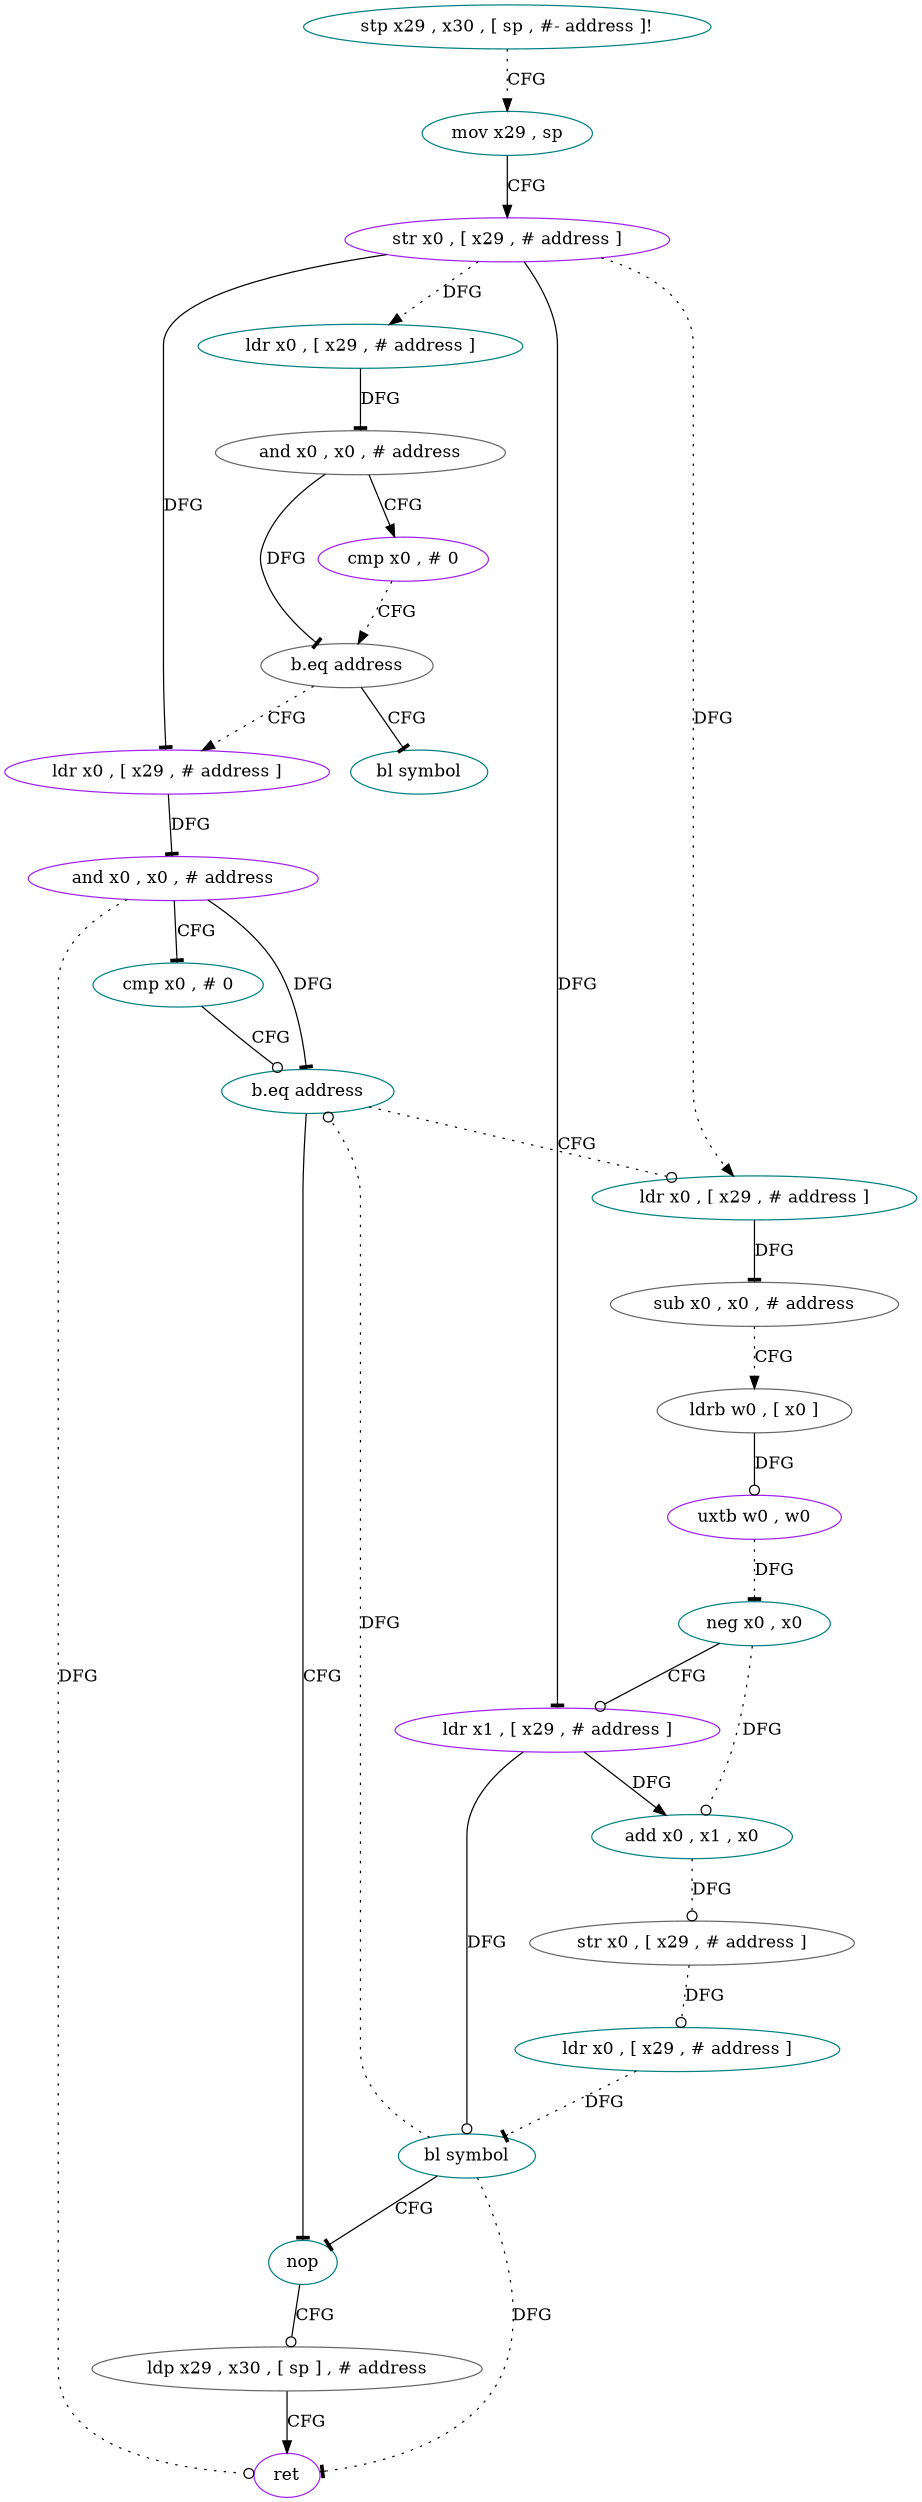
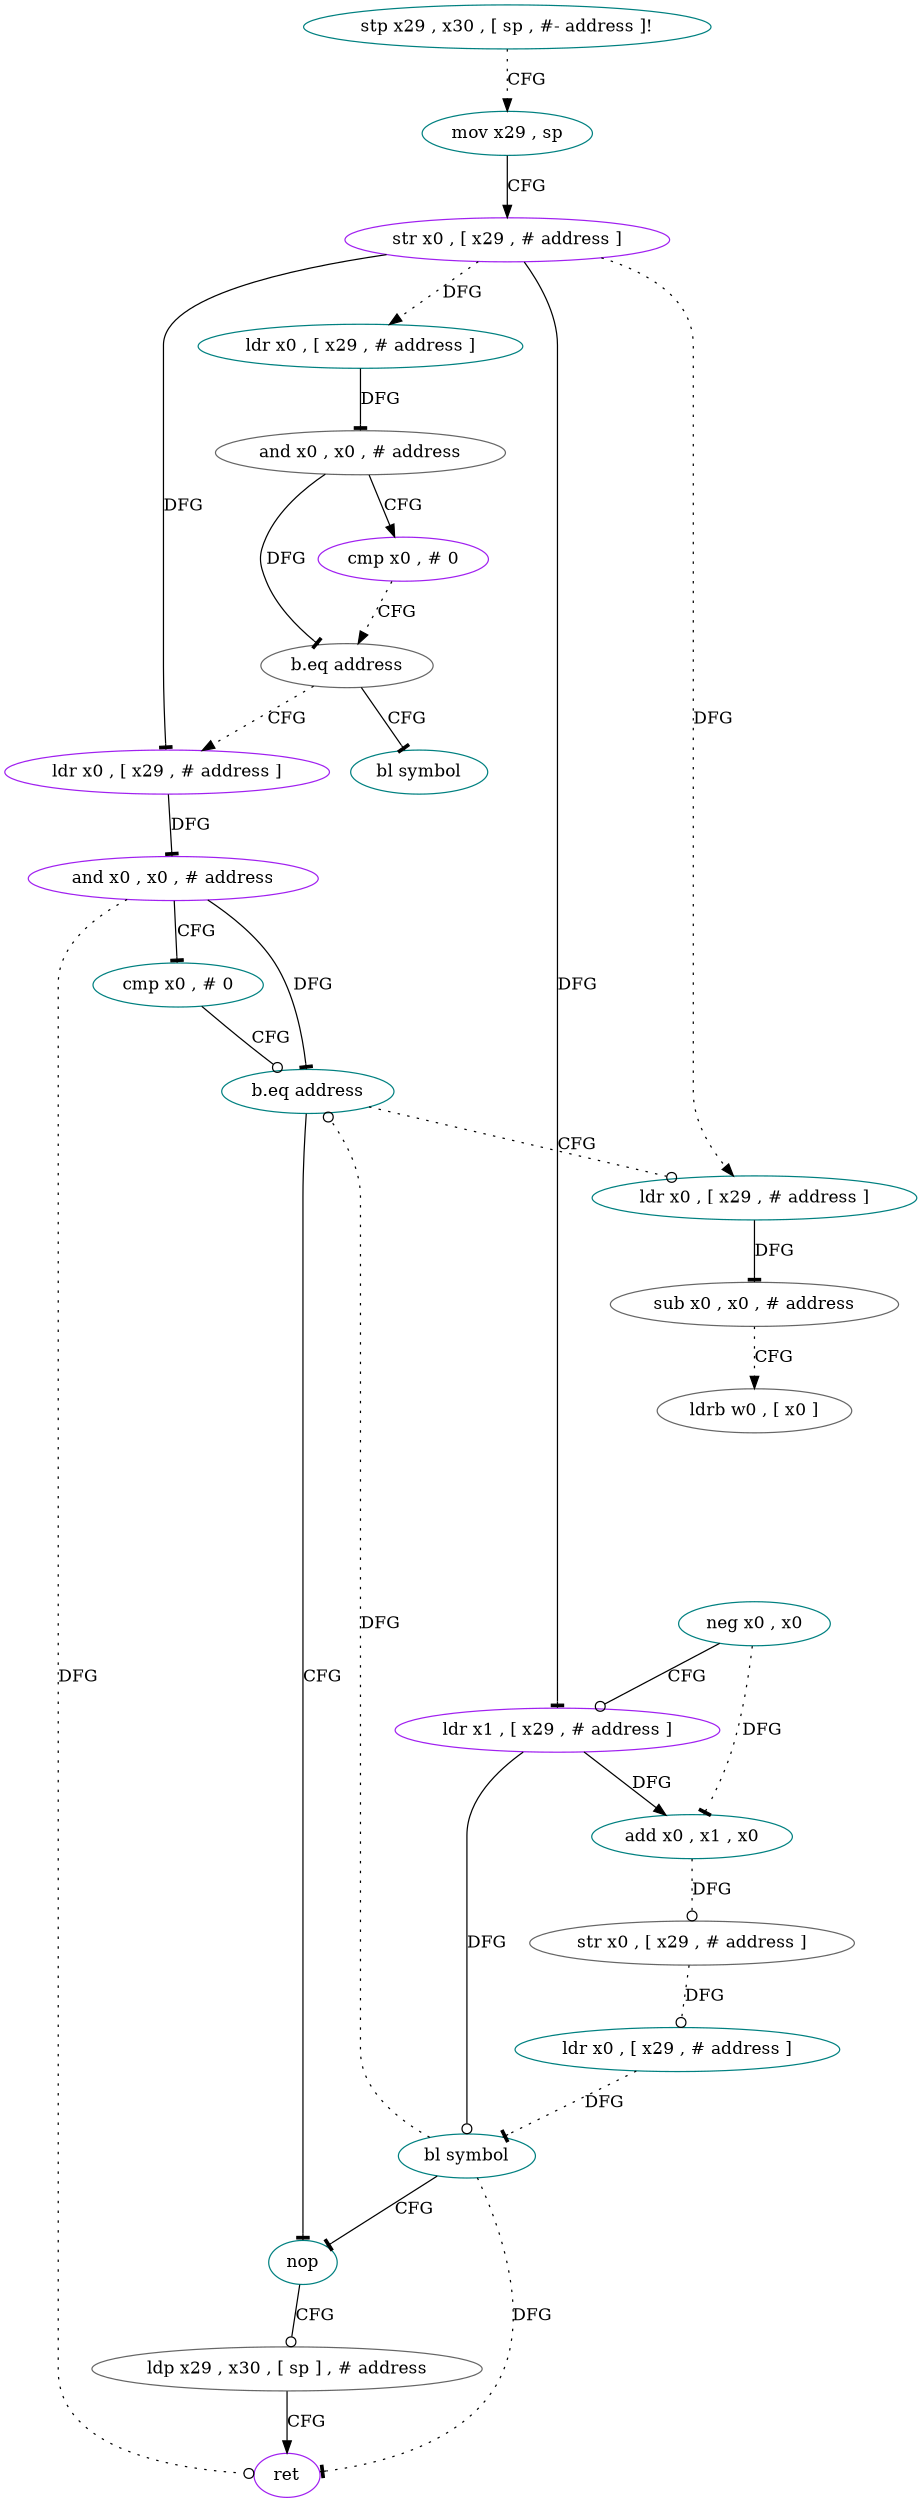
node "uxtb w0 , w0": removed
edge "neg x0 , x0" -> "add x0 , x1 , x0": arrowhead odot -> tee
